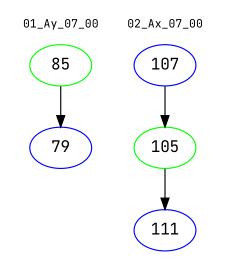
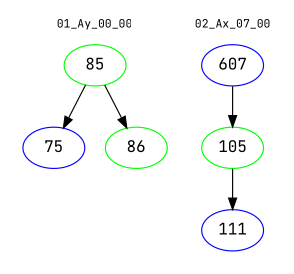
cluster "01_Ay_07_00": label "01_Ay_07_00" -> "01_Ay_00_00"
node "107": label "107" -> "607"
node "79": label "79" -> "75"
node "86": added
